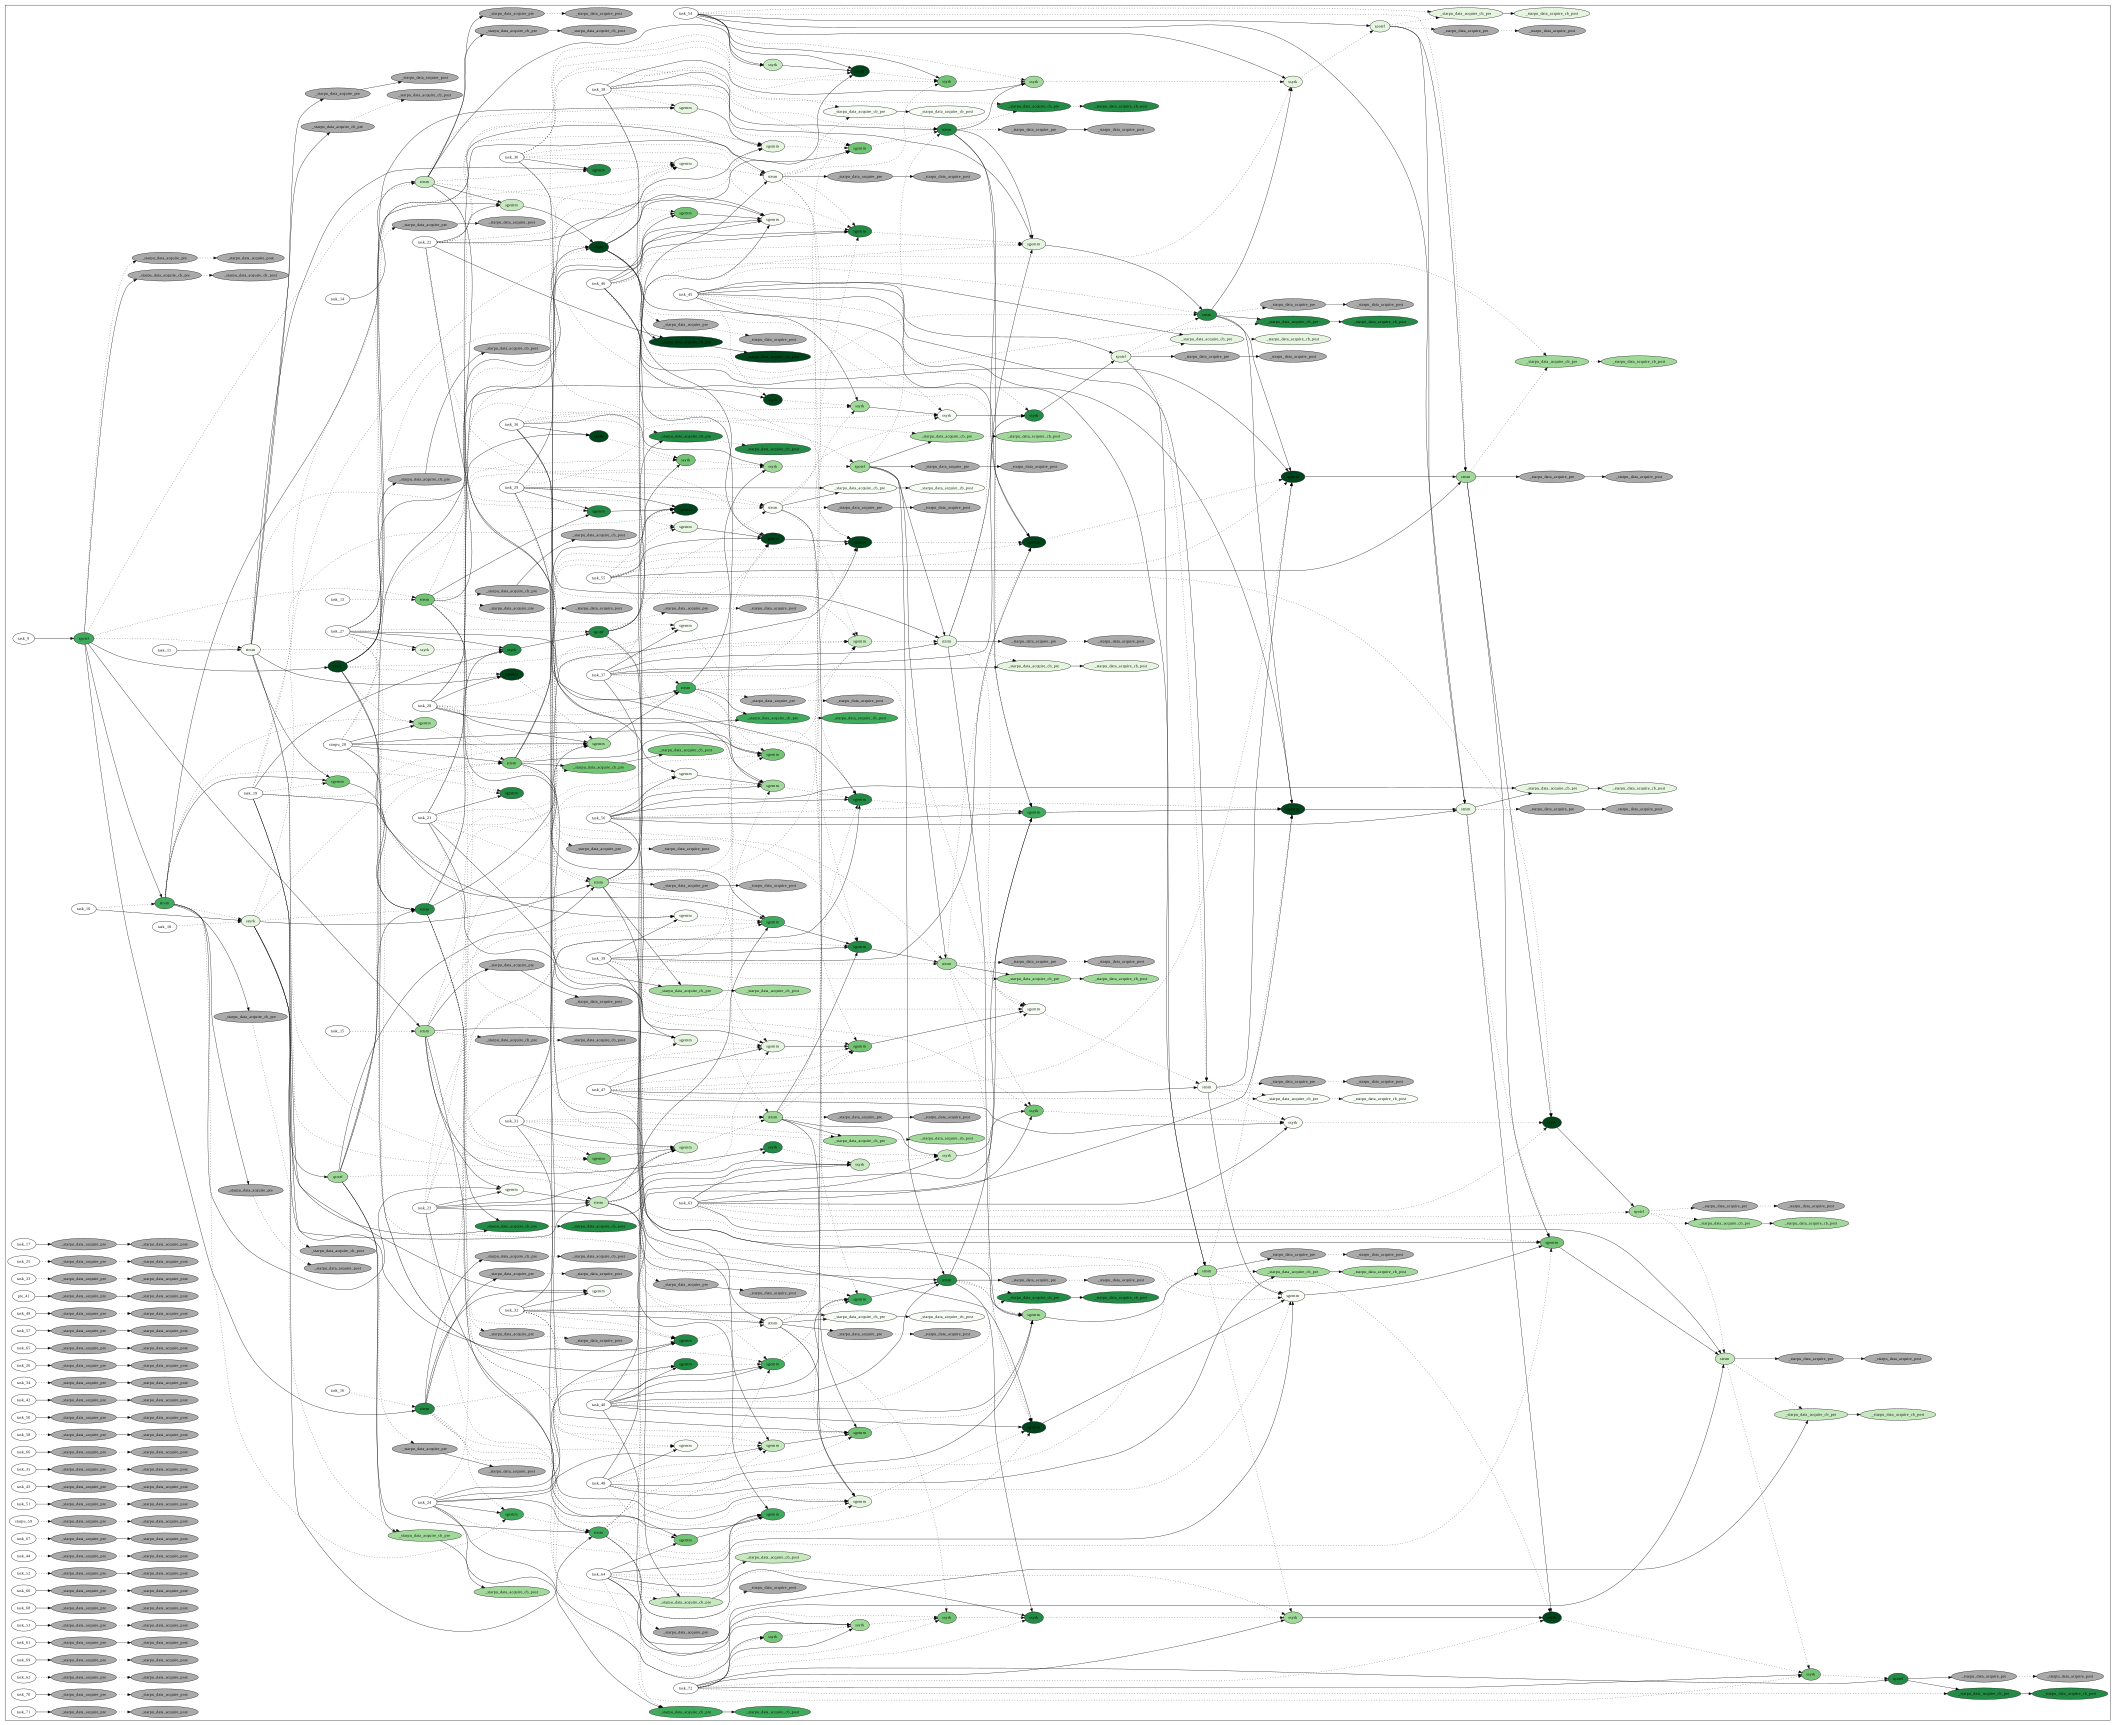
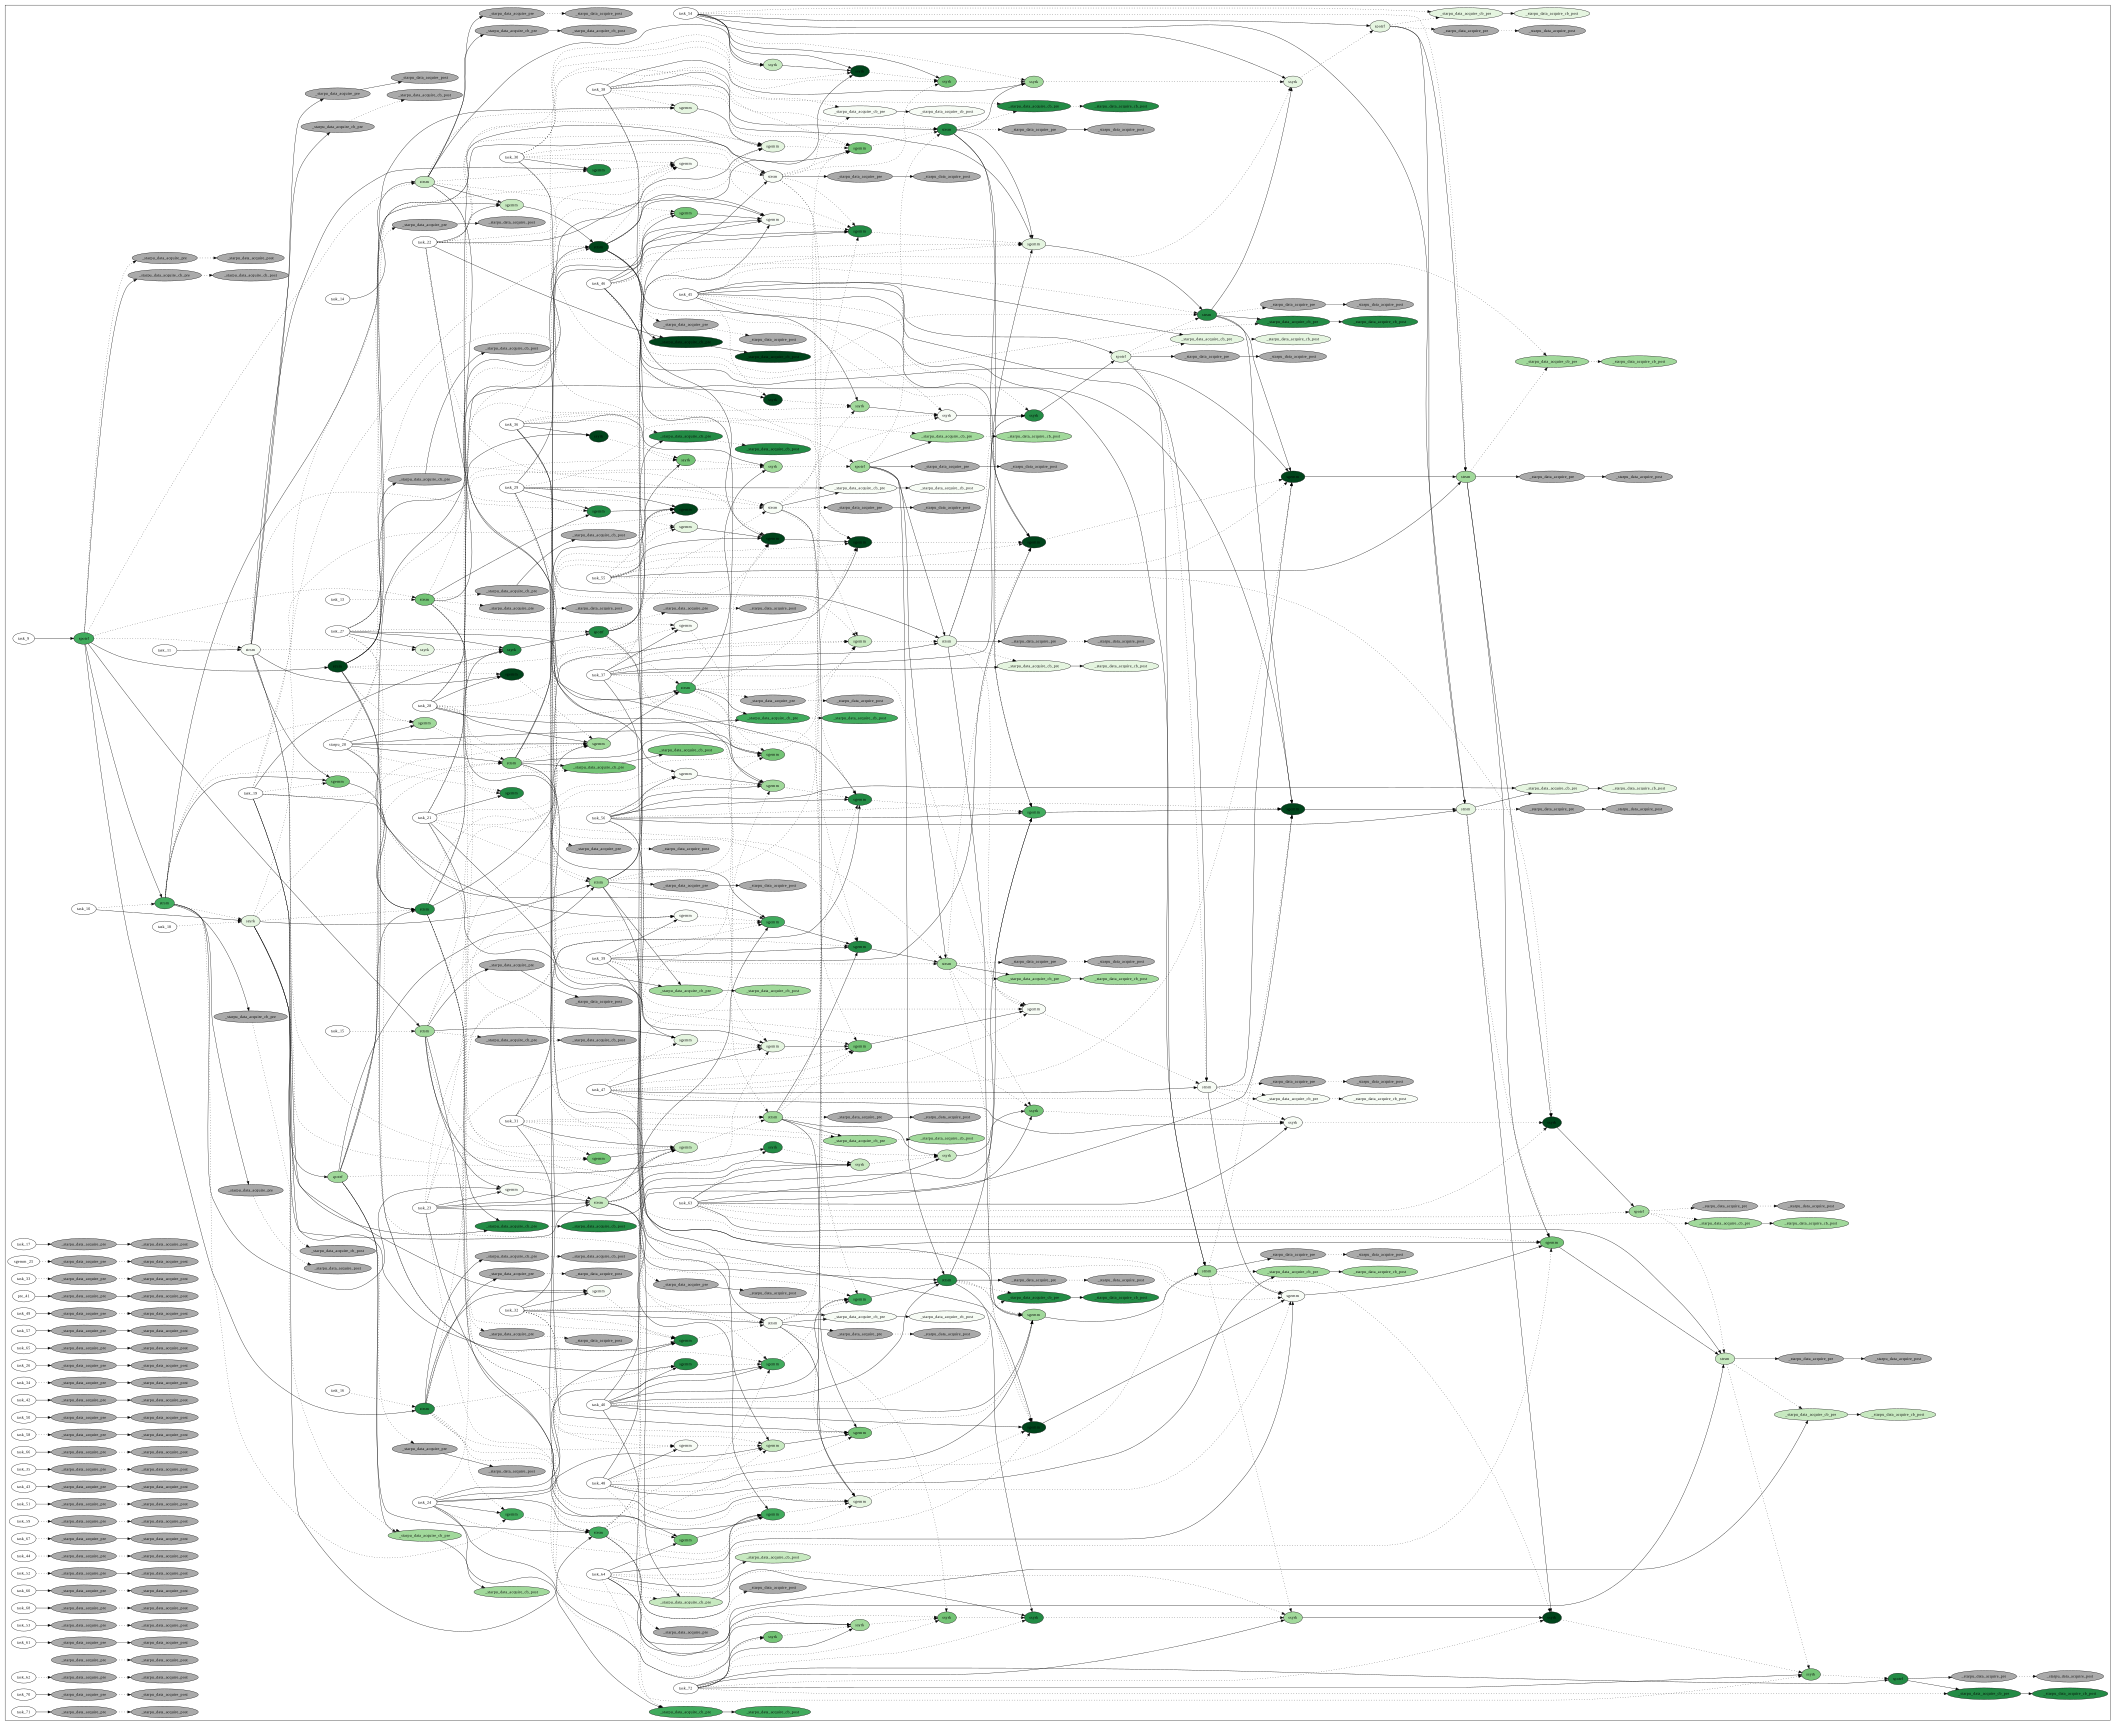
node "task_25": label "task_25" -> "sgemm_25"
node "starpu_59": label "starpu_59" -> "task_59"
node "task_69": removed
